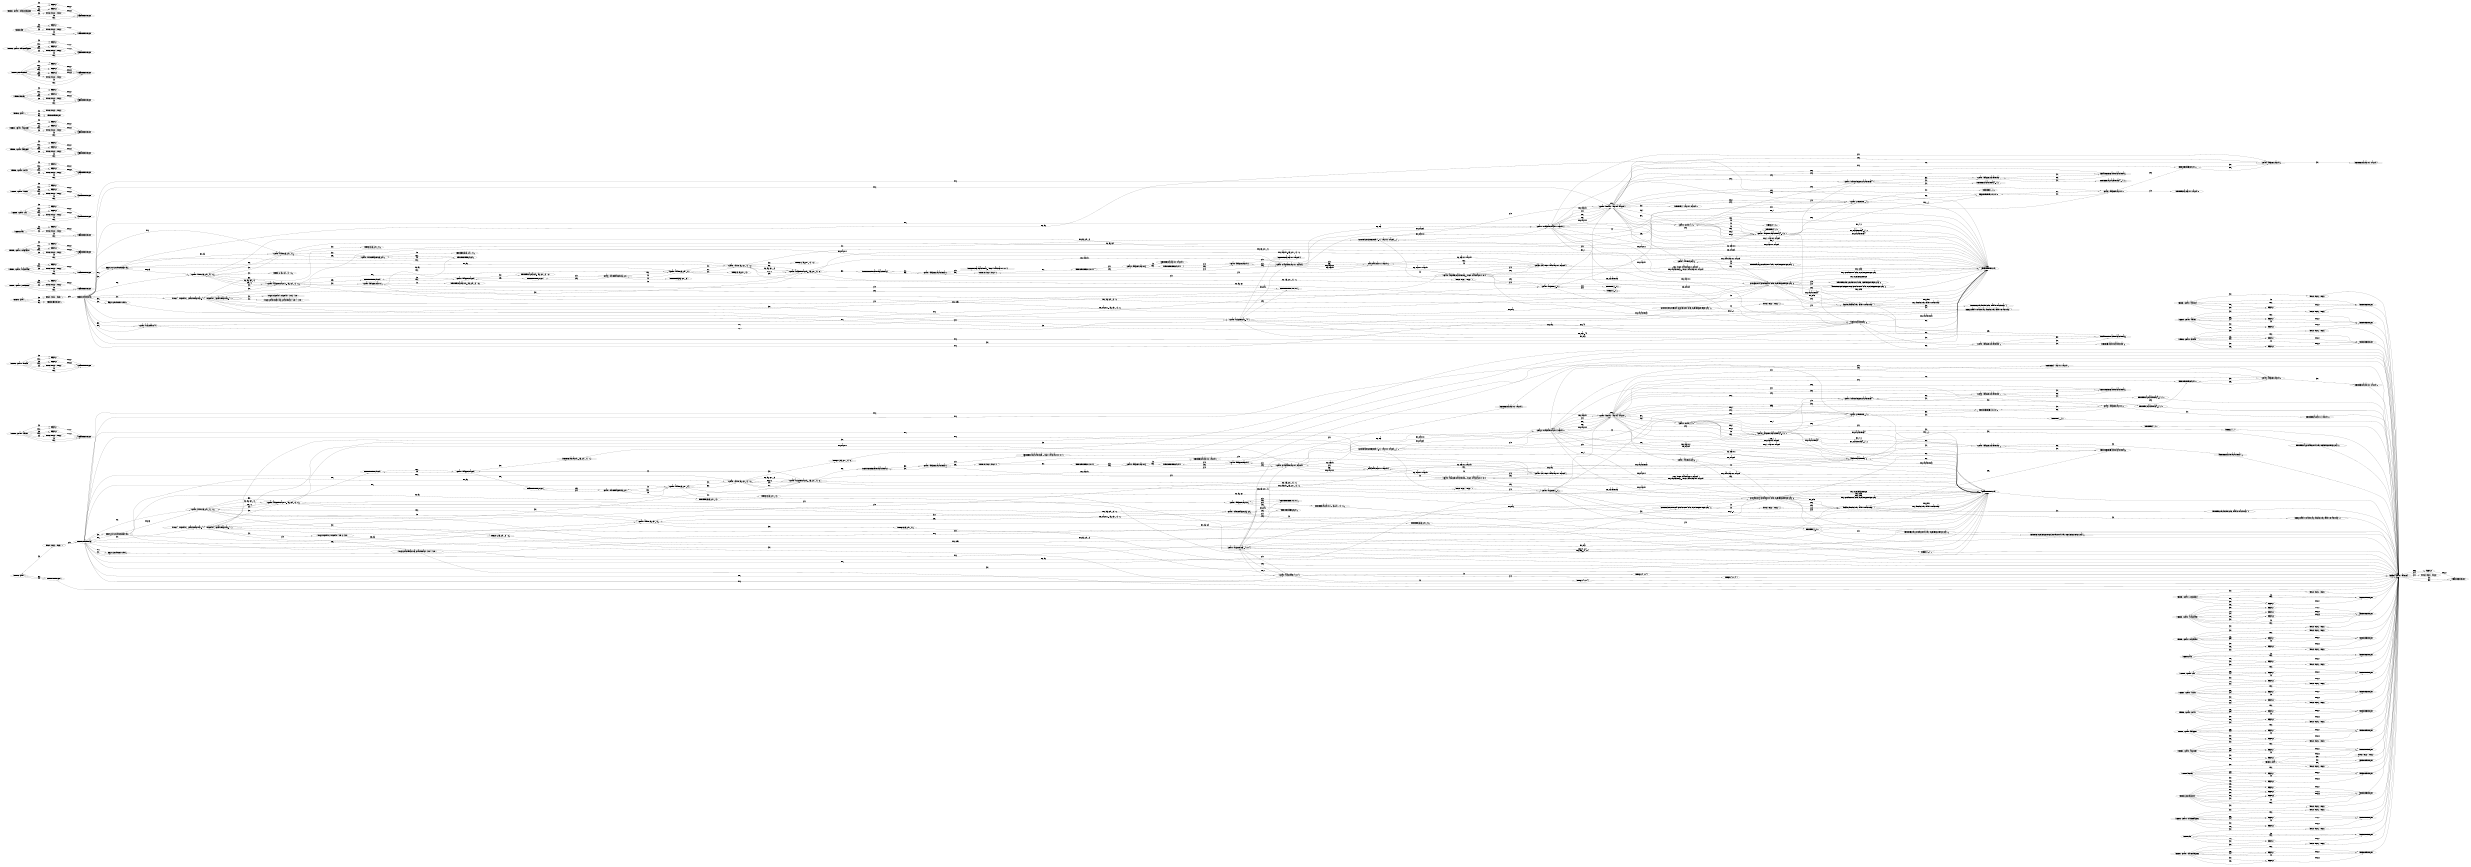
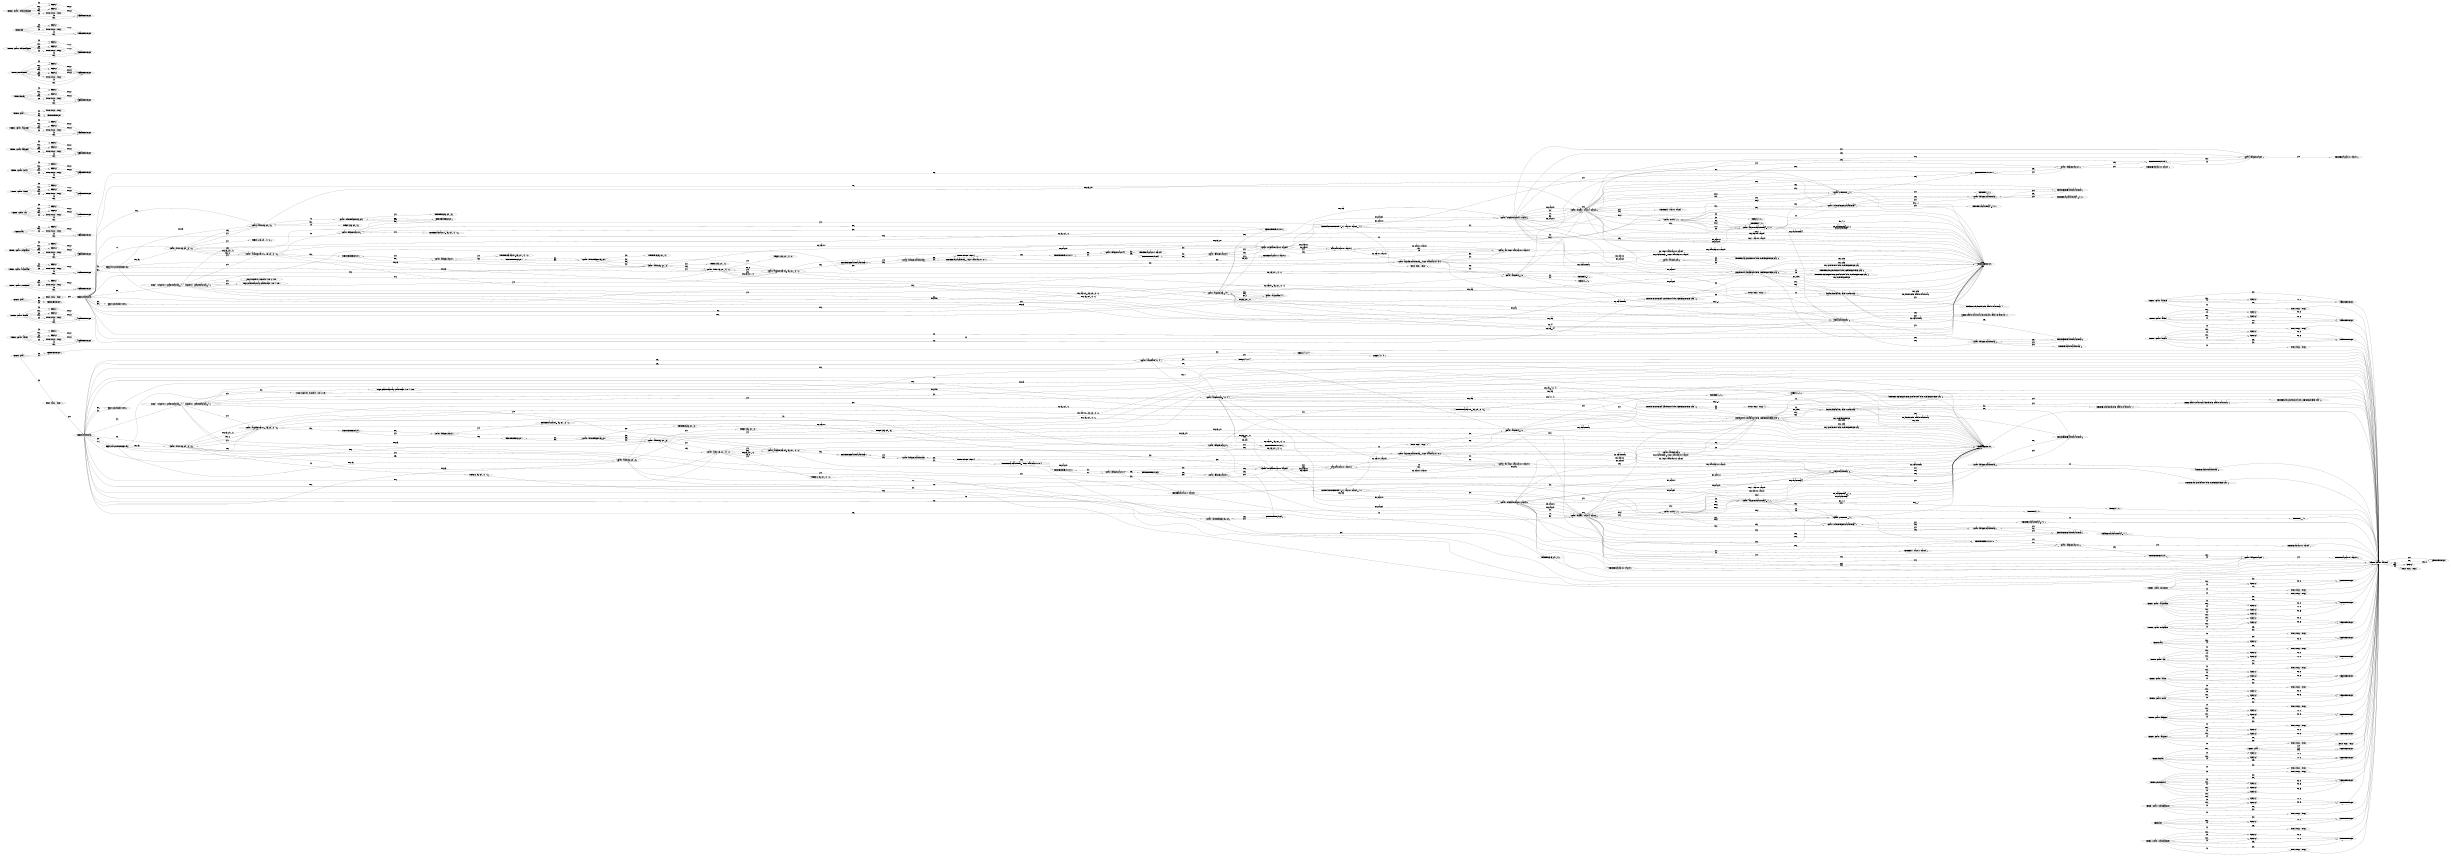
edge "(<operator>.assignment,map = {0})" -> "(<operator>.arrayInitializer,{0})": added, label "AST:"
edge "(<operator>.assignment,map = {0, 0, 0})" -> "(<operator>.arrayInitializer,{0, 0, 0})": removed, label "AST:"
